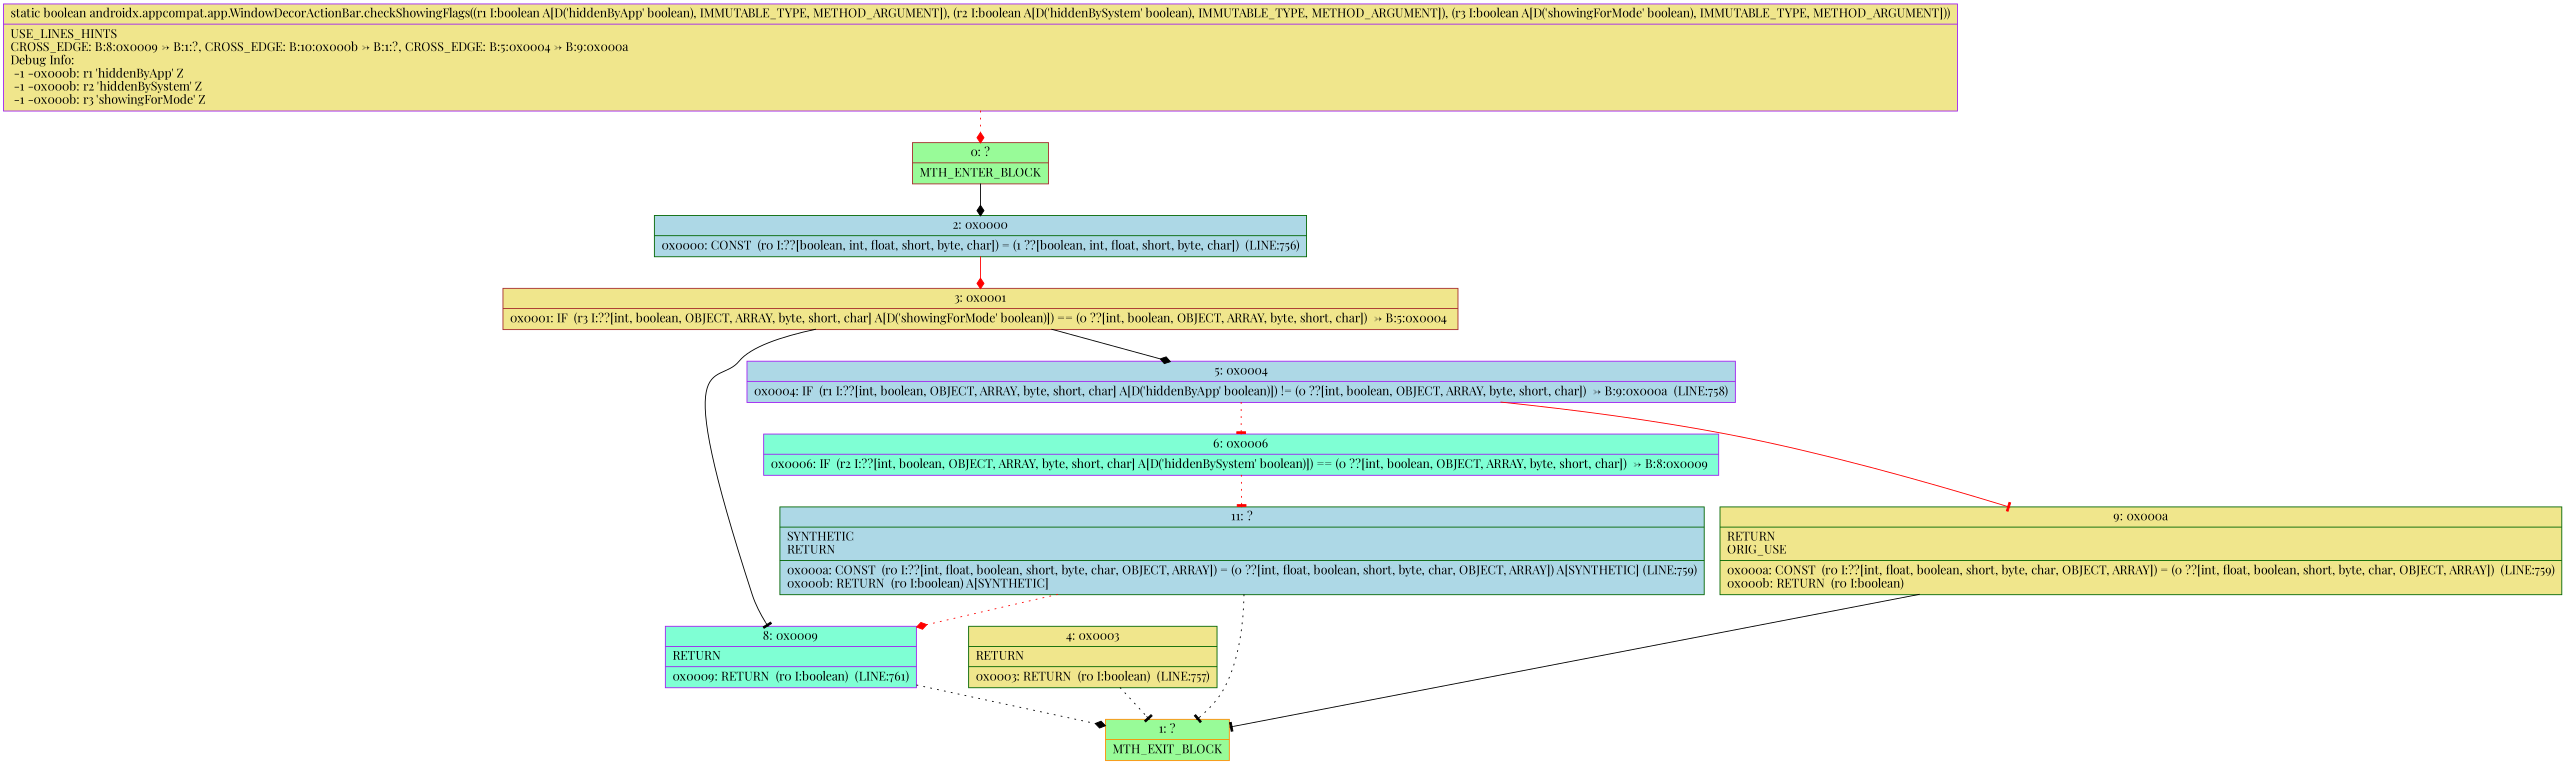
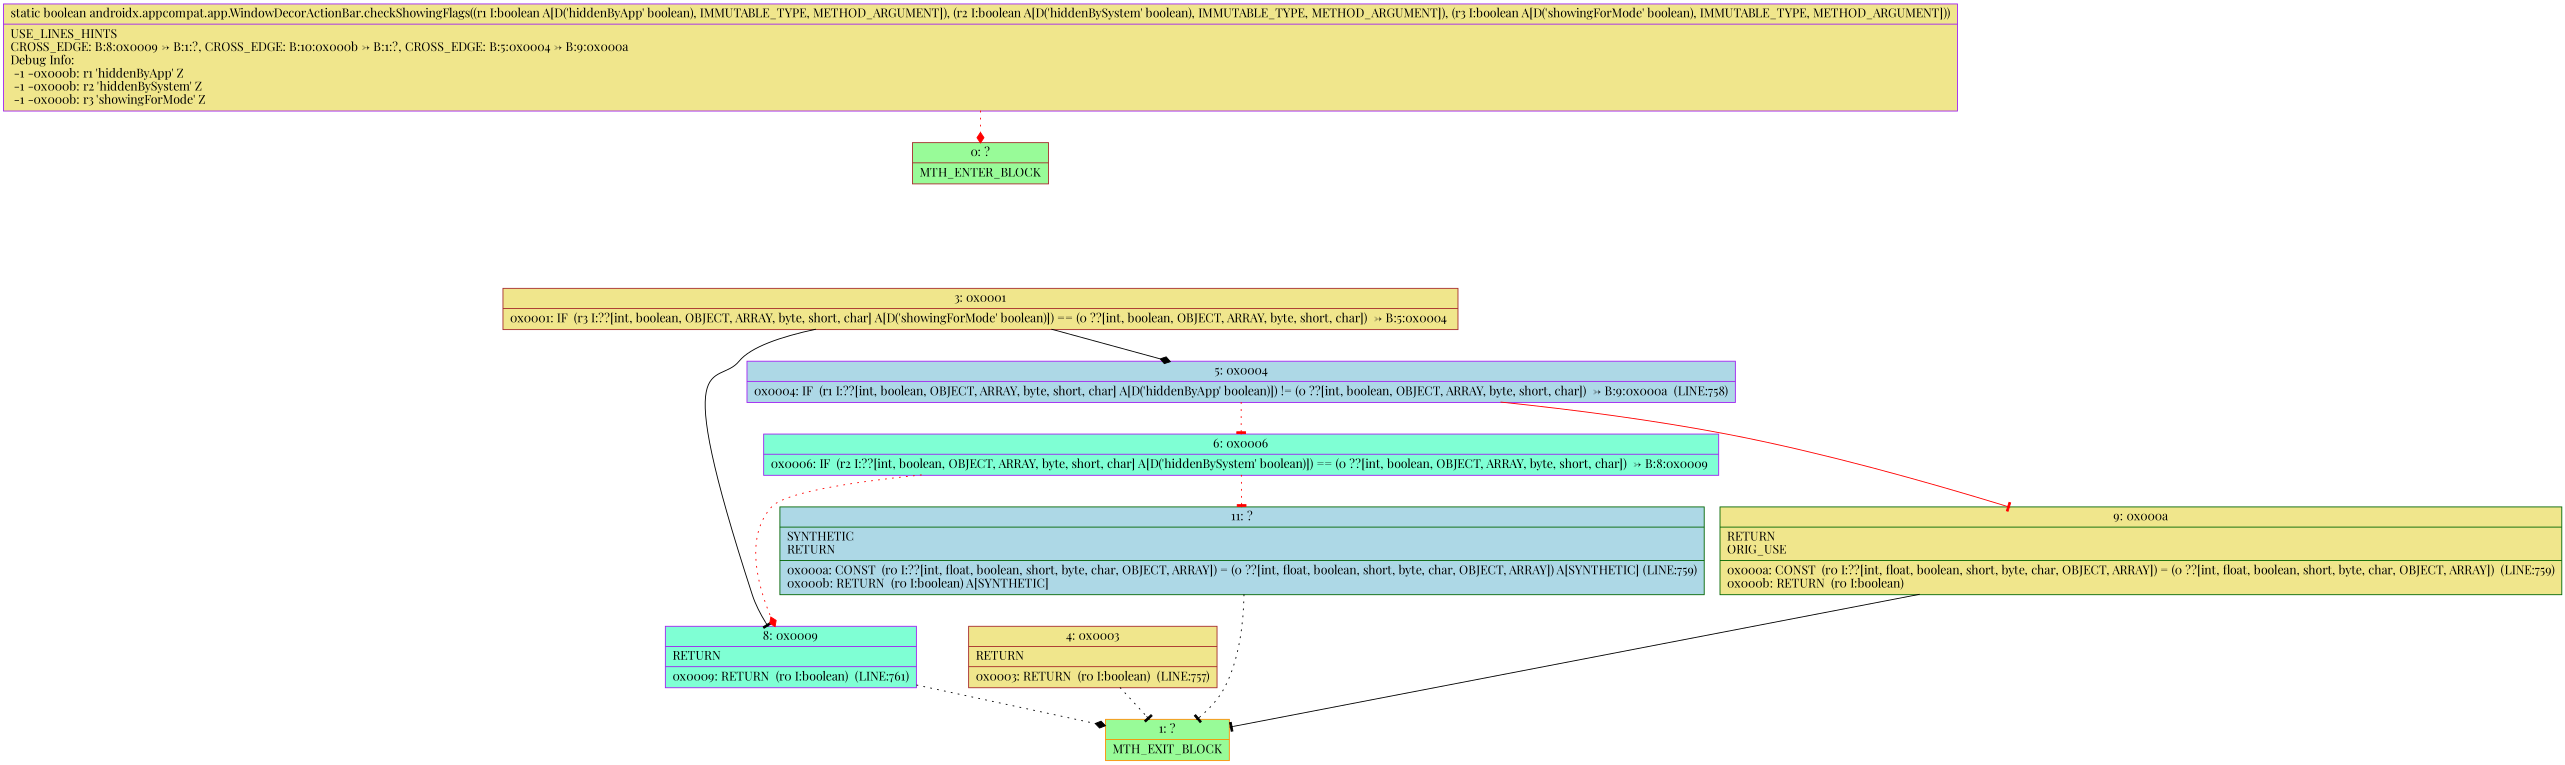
node "2: 0x0000": removed
edge "11: ?" -> "8: 0x0009": now "6: 0x0006" -> "8: 0x0009"
node "4: 0x0003": color darkgreen -> brown
